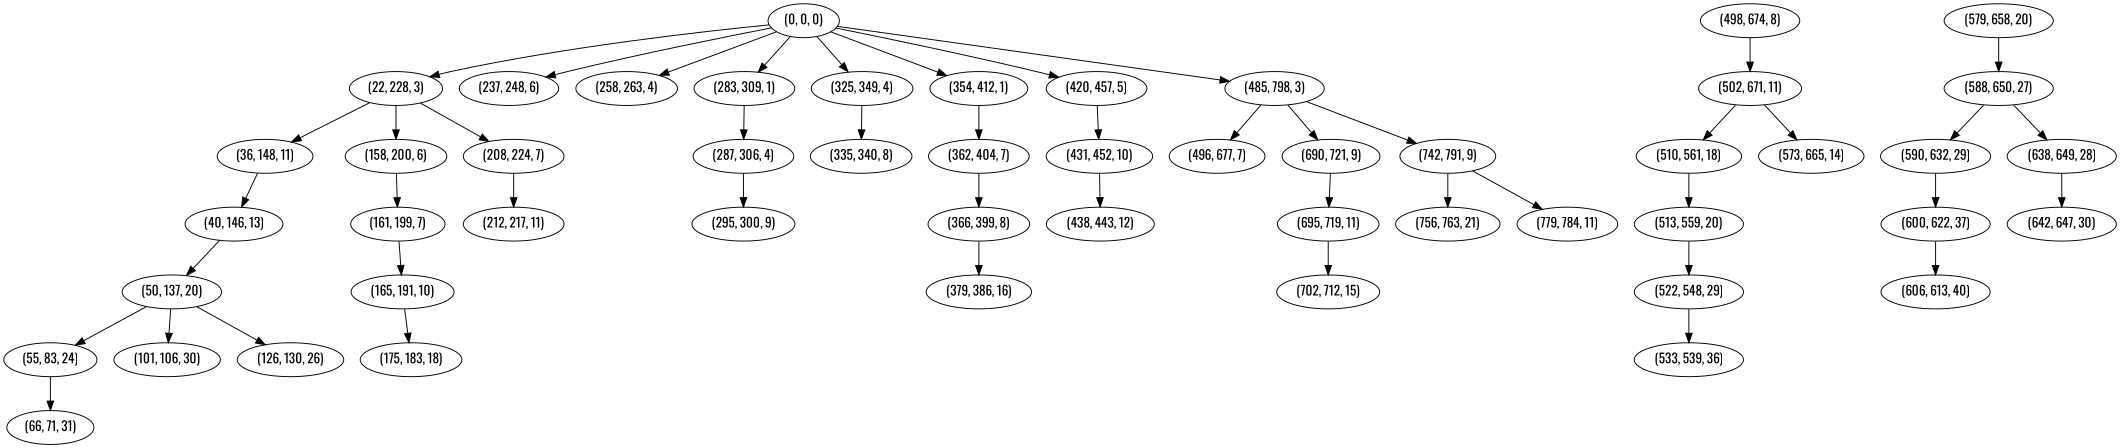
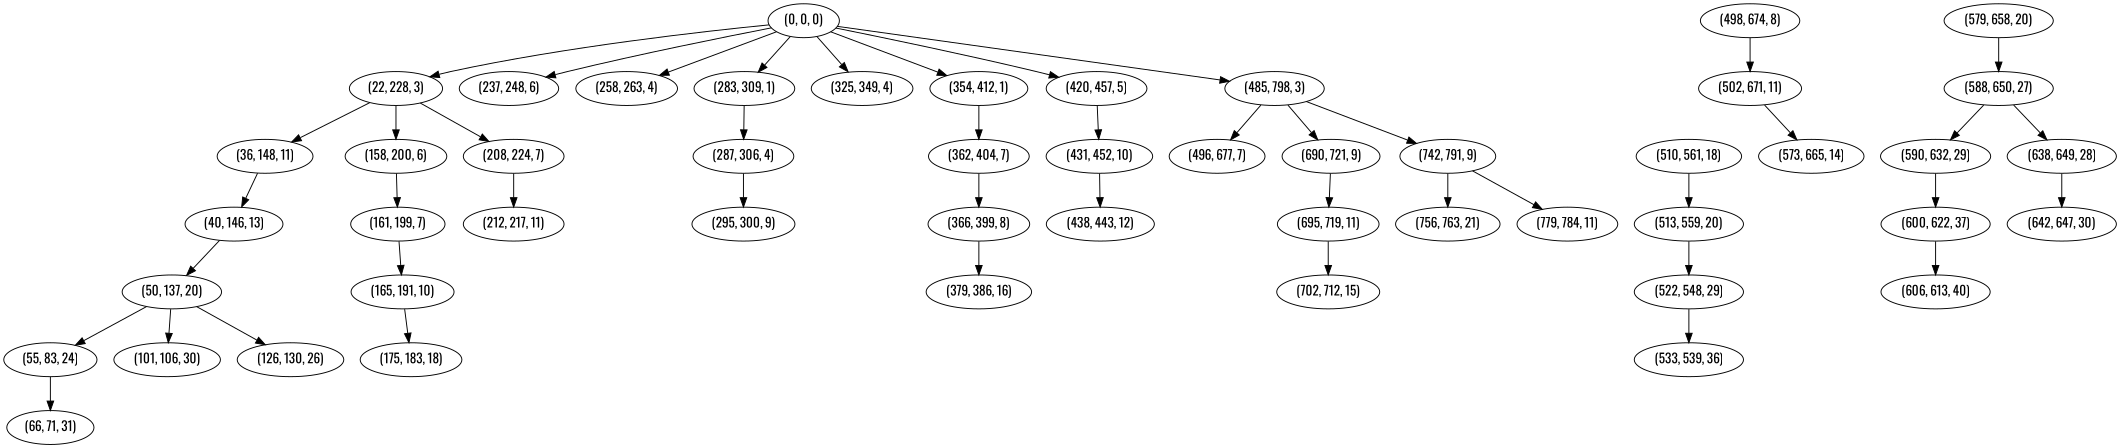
edge "(502, 671, 11)" -> "(510, 561, 18)": removed
node "(335, 340, 8)": removed
